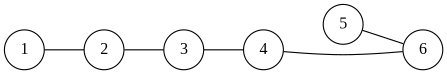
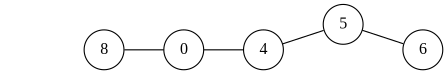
node "1": removed
node "2": label "2" -> "8"
node "3": label "3" -> "0"
edge "4" -- "6": now "4" -- "5"
